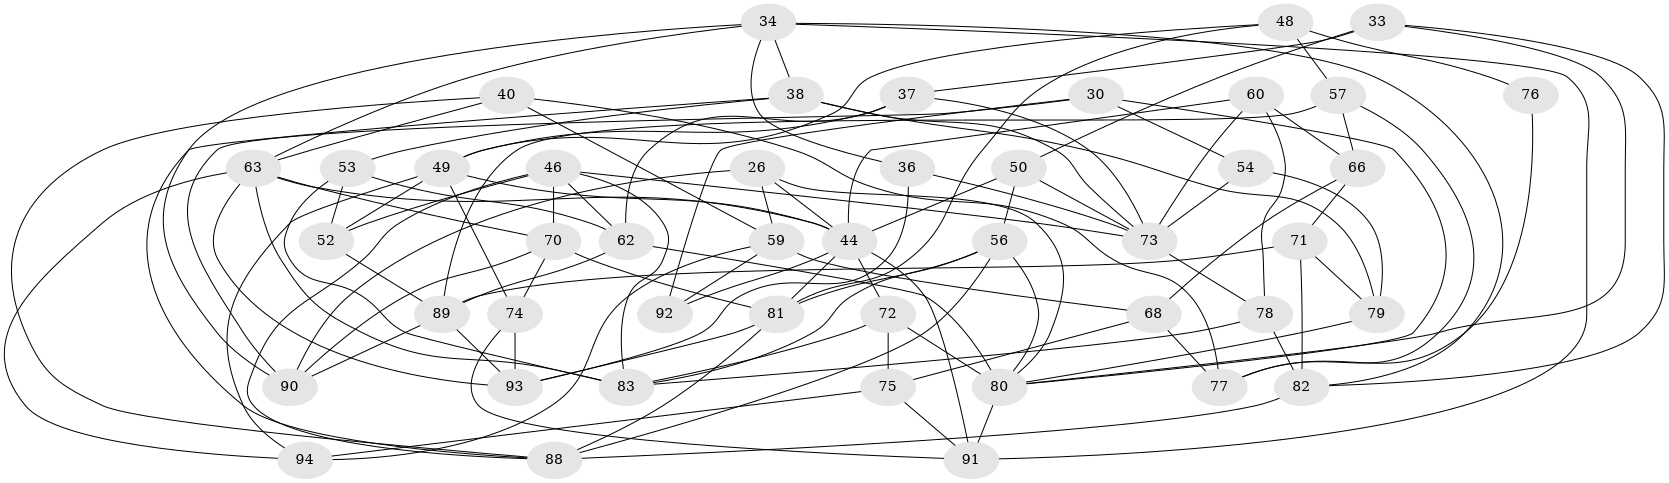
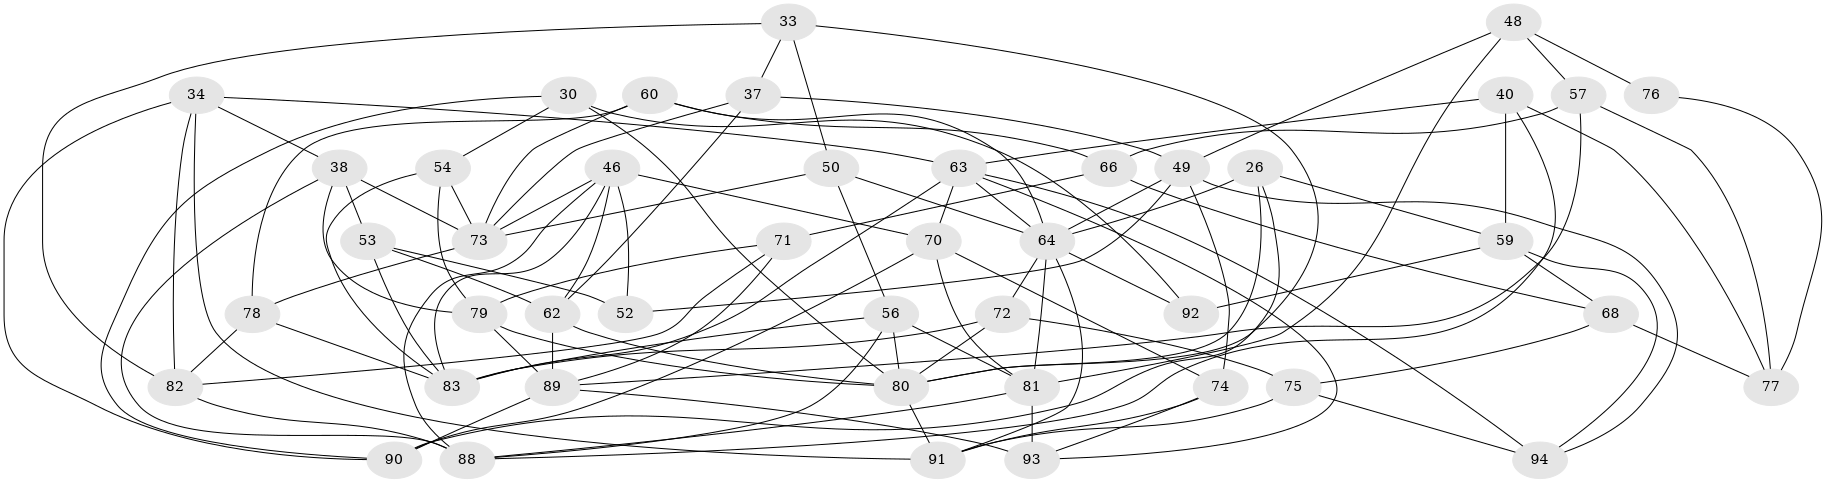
node "36": removed
node "44": label "44" -> "64"
edge "52" -- "89": now "79" -- "89"
edge "54" -- "83": added
